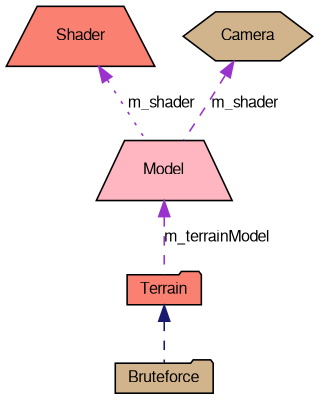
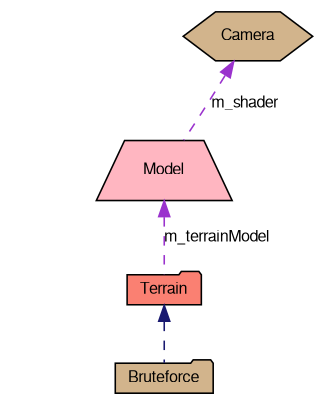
node "Shader": removed
